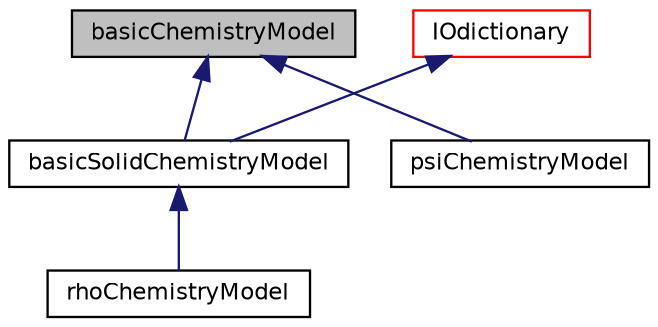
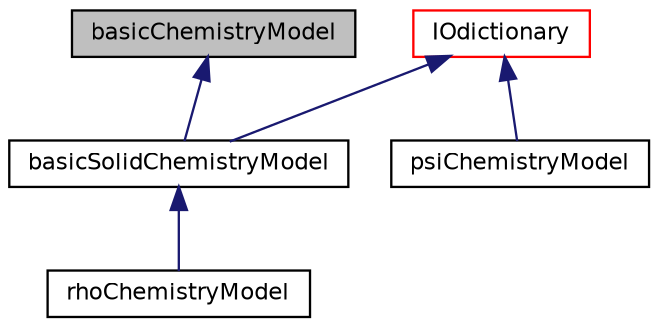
edge "psiChemistryModel" -> "basicChemistryModel": now "psiChemistryModel" -> "IOdictionary"
